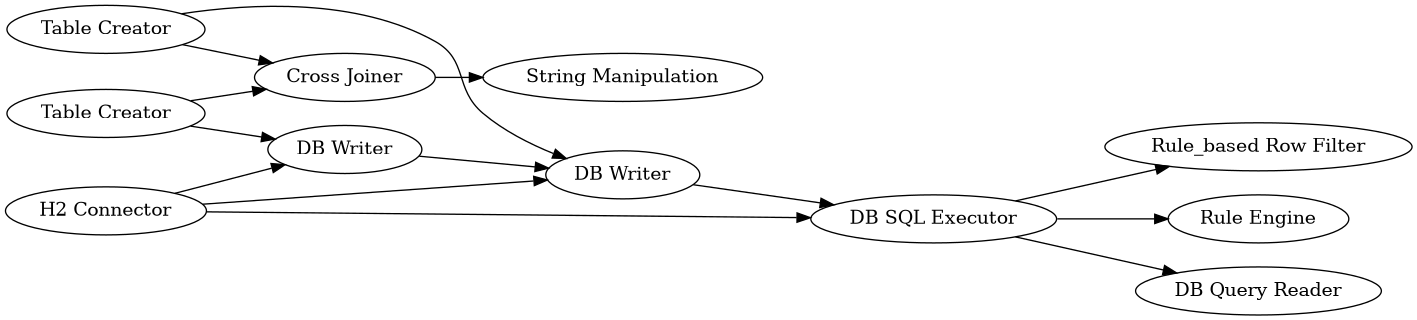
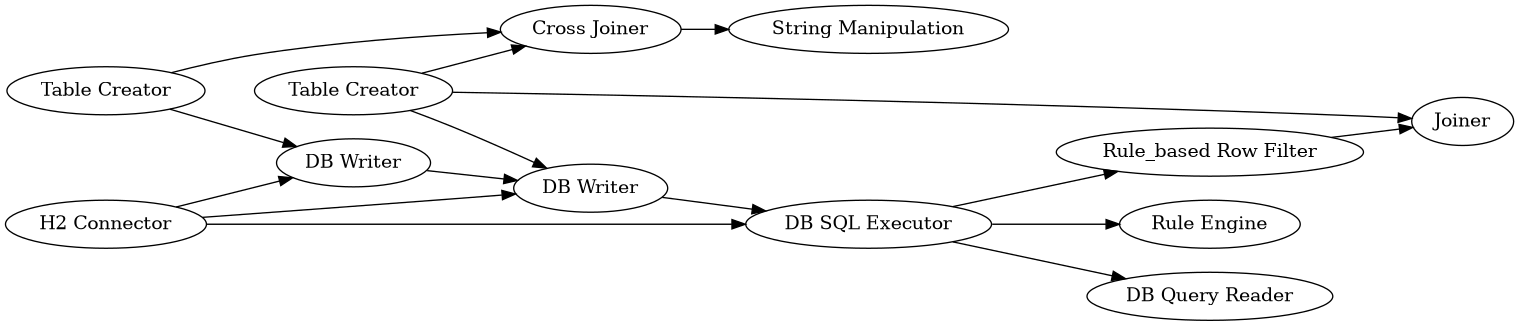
node "Joiner": added
